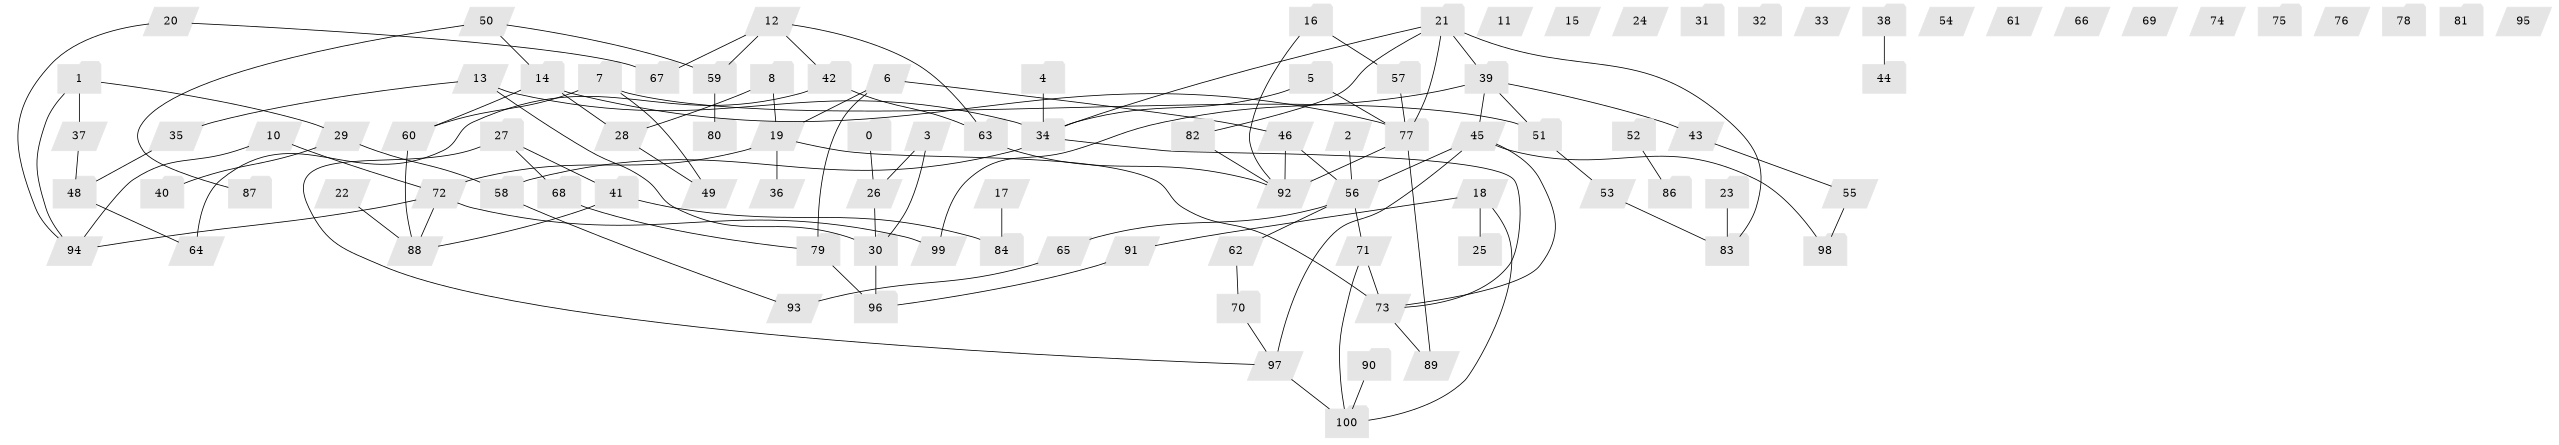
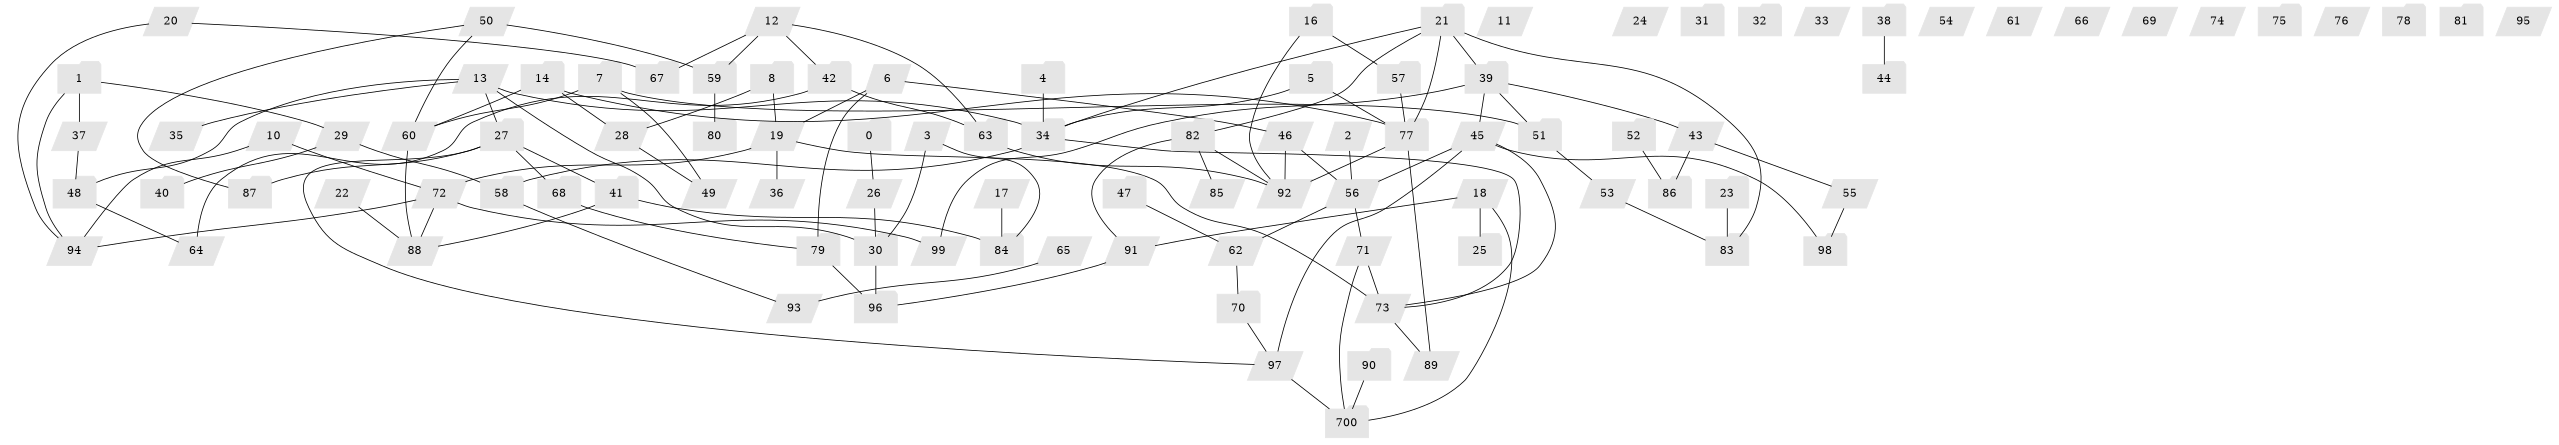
node "15": removed
edge "50" -- "14": now "50" -- "60"
edge "13" -- "27": added
edge "3" -- "26": now "3" -- "84"
edge "27" -- "87": added
edge "43" -- "86": added
edge "35" -- "48": now "13" -- "48"
edge "82" -- "91": added
node "47": added
node "85": added
edge "56" -- "65": removed
node "100": label "100" -> "700"
